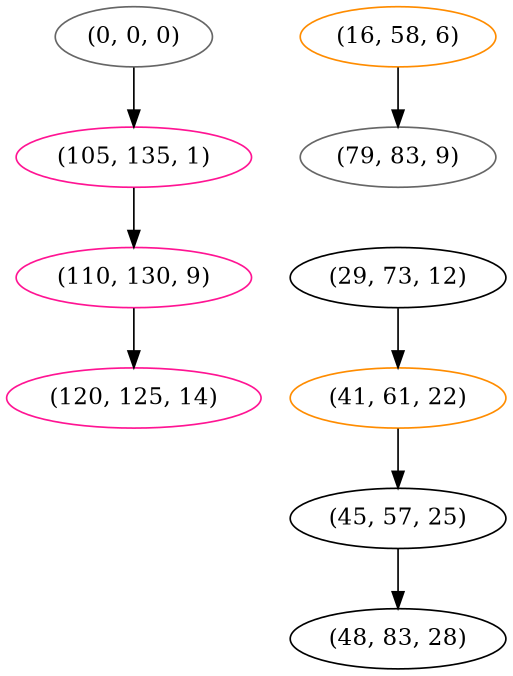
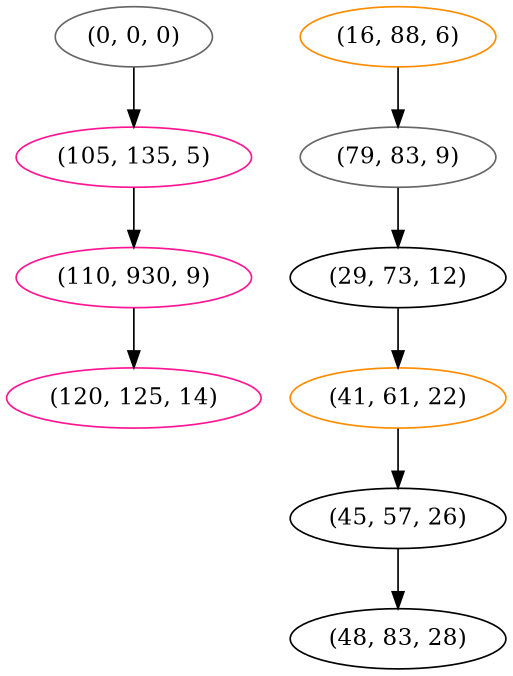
node "(16, 58, 6)": label "(16, 58, 6)" -> "(16, 88, 6)"
node "(105, 135, 1)": label "(105, 135, 1)" -> "(105, 135, 5)"
edge "(79, 83, 9)" -> "(29, 73, 12)": added
node "(110, 130, 9)": label "(110, 130, 9)" -> "(110, 930, 9)"
node "(45, 57, 25)": label "(45, 57, 25)" -> "(45, 57, 26)"
